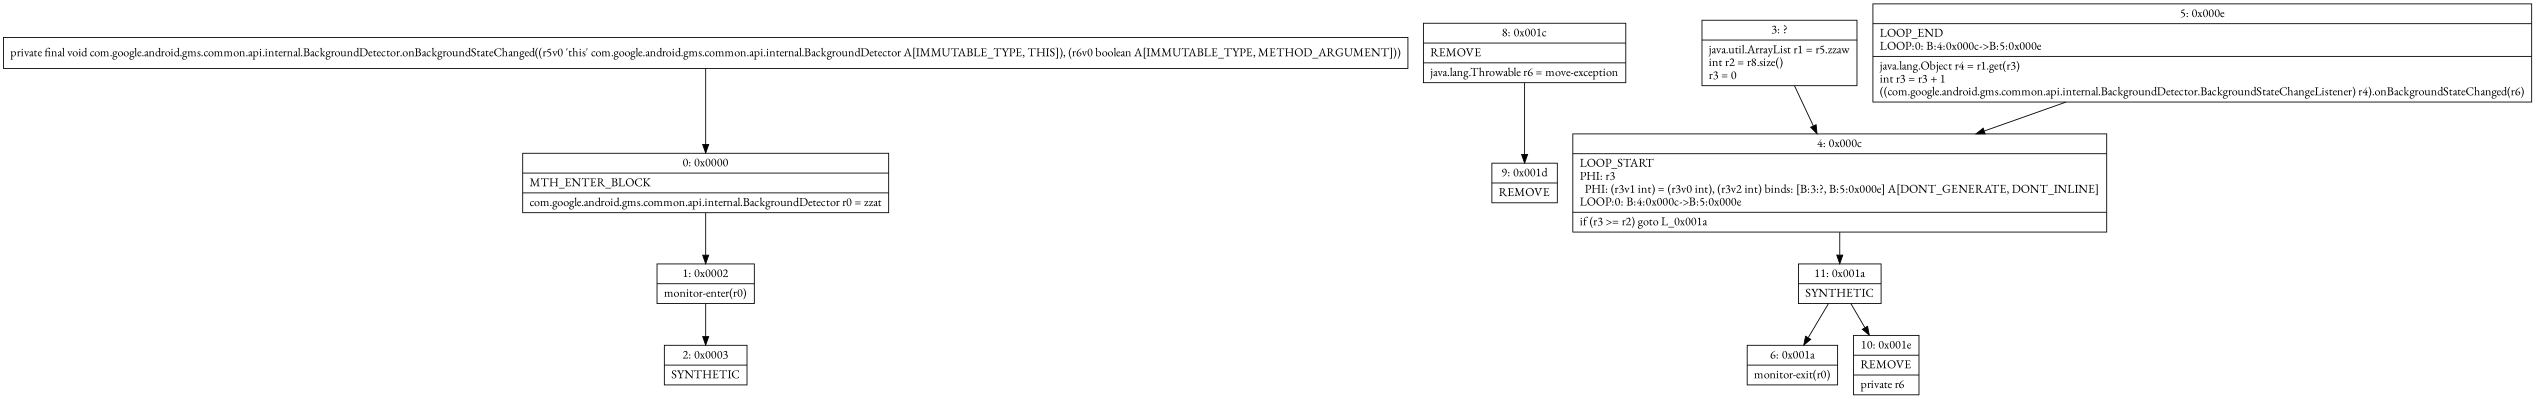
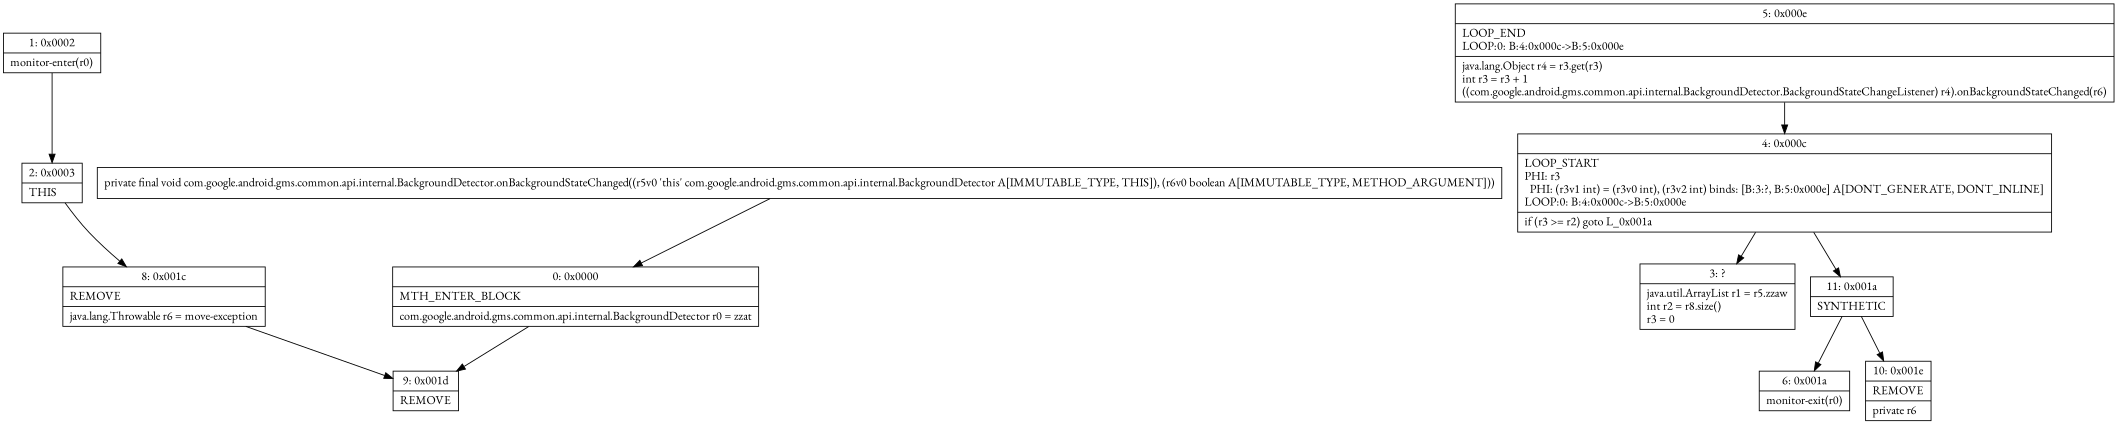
node "5: 0x000e": text "java.lang.Object r4 = r1.get(r3)" -> "java.lang.Object r4 = r3.get(r3)"
edge "3: ?" -> "4: 0x000c": reversed
edge "2: 0x0003" -> "8: 0x001c": added
edge "0: 0x0000" -> "1: 0x0002": now "0: 0x0000" -> "9: 0x001d"
node "2: 0x0003": text "SYNTHETIC" -> "THIS"
